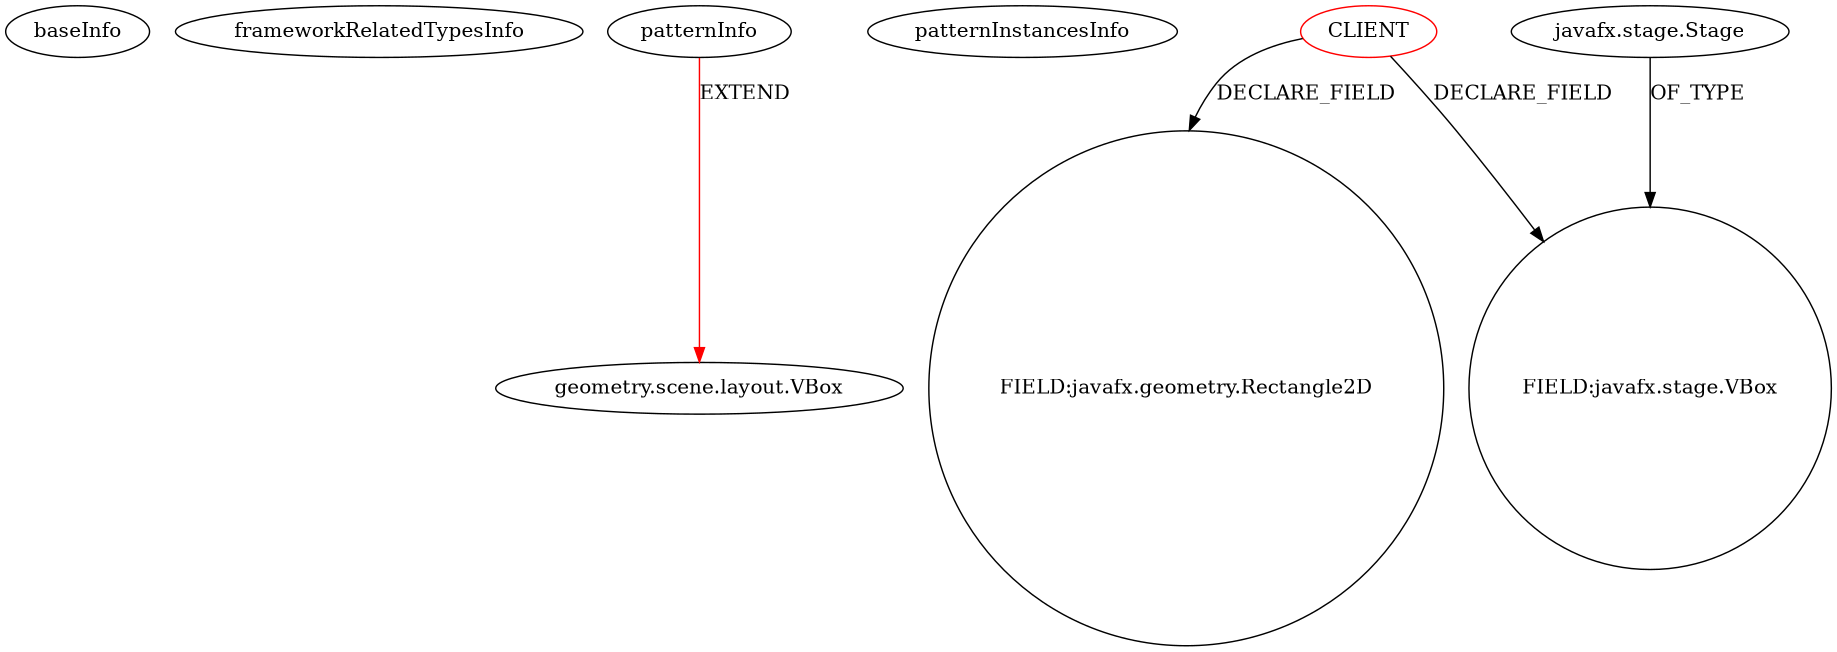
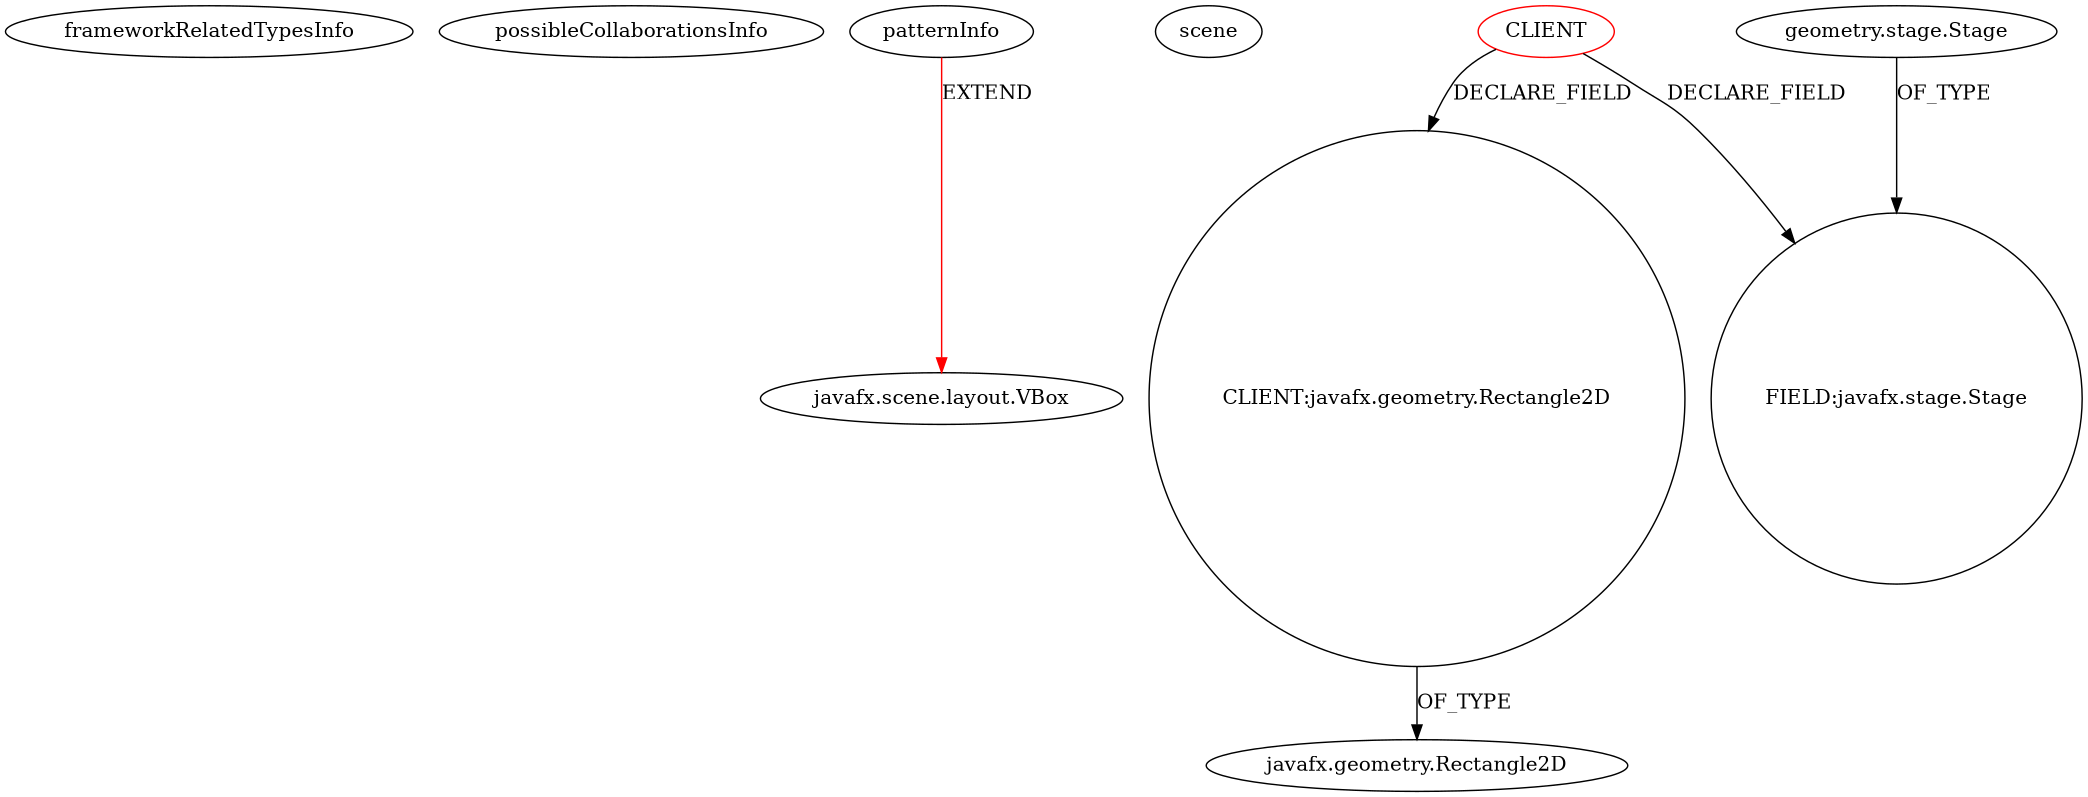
node "baseInfo": removed
node "possibleCollaborationsInfo": added
node "patternInstancesInfo": label "patternInstancesInfo" -> "scene"
node "javafx.stage.Stage": label "javafx.stage.Stage" -> "geometry.stage.Stage"
node "geometry.scene.layout.VBox": label "geometry.scene.layout.VBox" -> "javafx.scene.layout.VBox"
node "FIELD:javafx.geometry.Rectangle2D": label "FIELD:javafx.geometry.Rectangle2D" -> "CLIENT:javafx.geometry.Rectangle2D"
node "FIELD:javafx.stage.VBox": label "FIELD:javafx.stage.VBox" -> "FIELD:javafx.stage.Stage"
node "javafx.geometry.Rectangle2D": added
